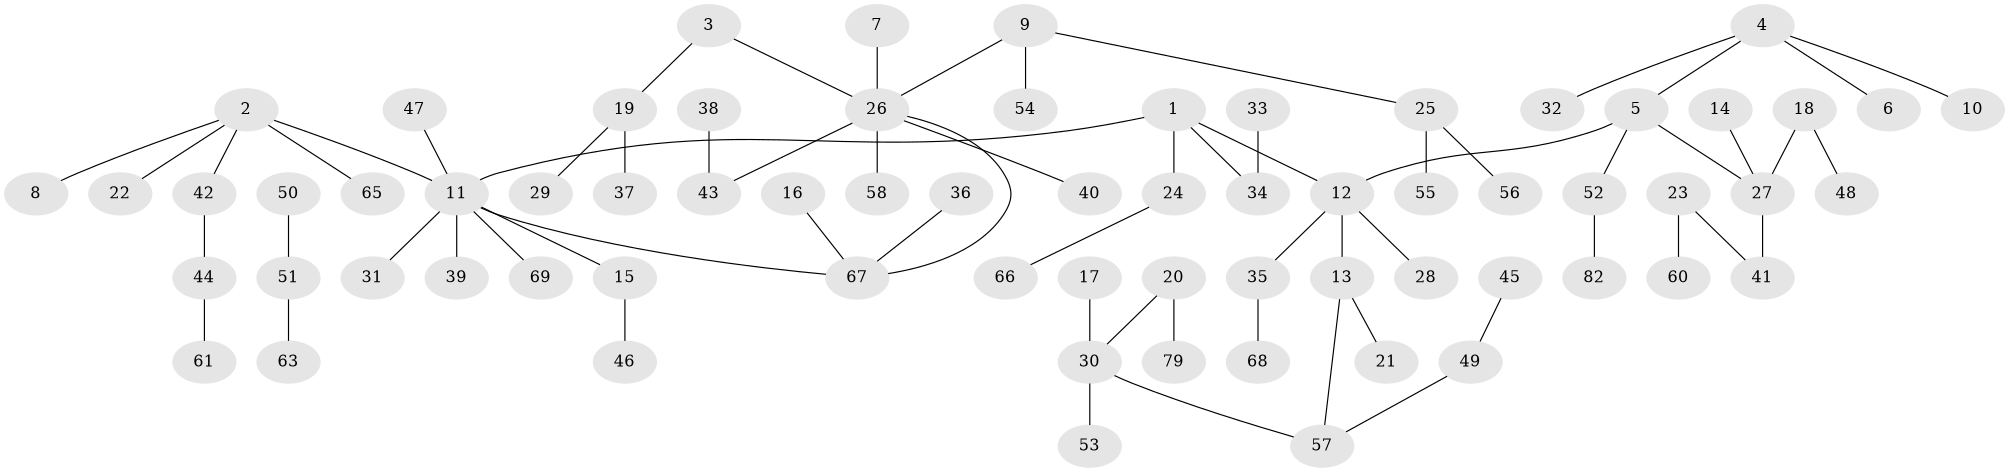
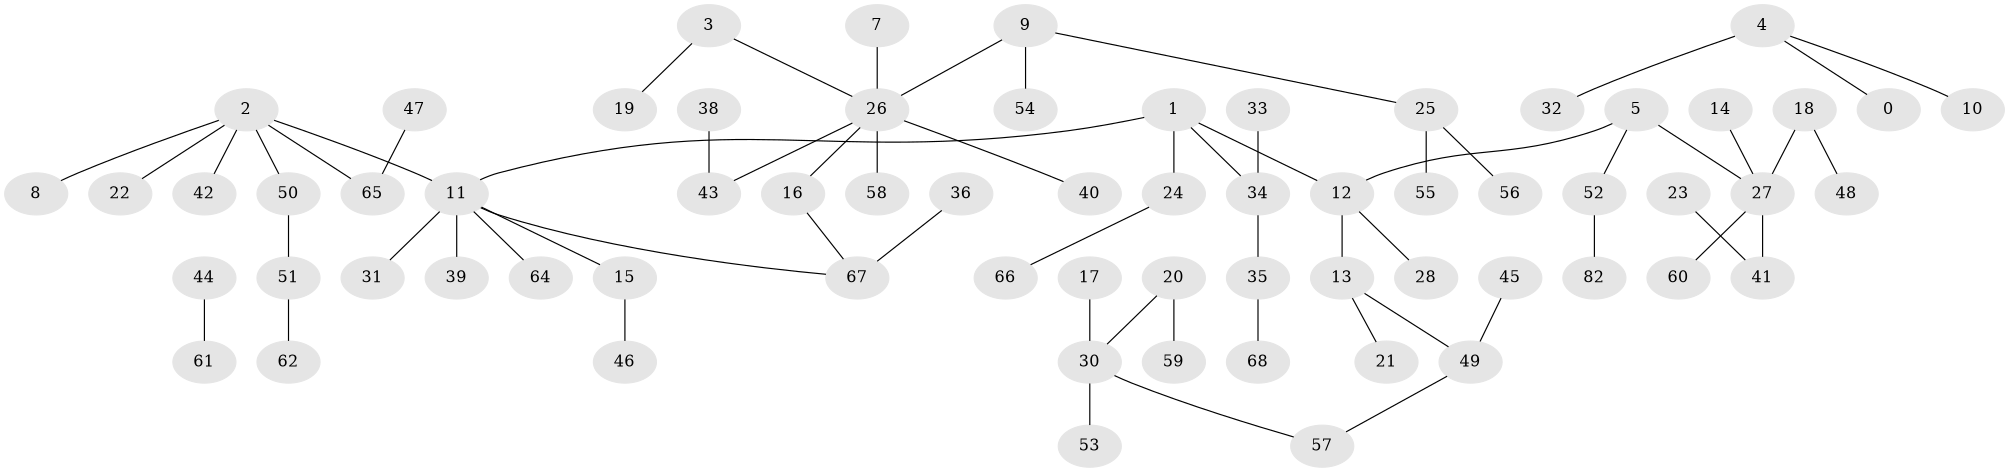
edge "4" -- "5": removed
node "6": label "6" -> "0"
edge "2" -- "50": added
edge "47" -- "11": now "47" -- "65"
node "29": removed
node "37": removed
edge "26" -- "67": now "26" -- "16"
edge "42" -- "44": removed
edge "12" -- "35": now "34" -- "35"
edge "23" -- "60": now "27" -- "60"
node "69": label "69" -> "64"
node "63": label "63" -> "62"
node "79": label "79" -> "59"
edge "13" -- "57": now "13" -- "49"
